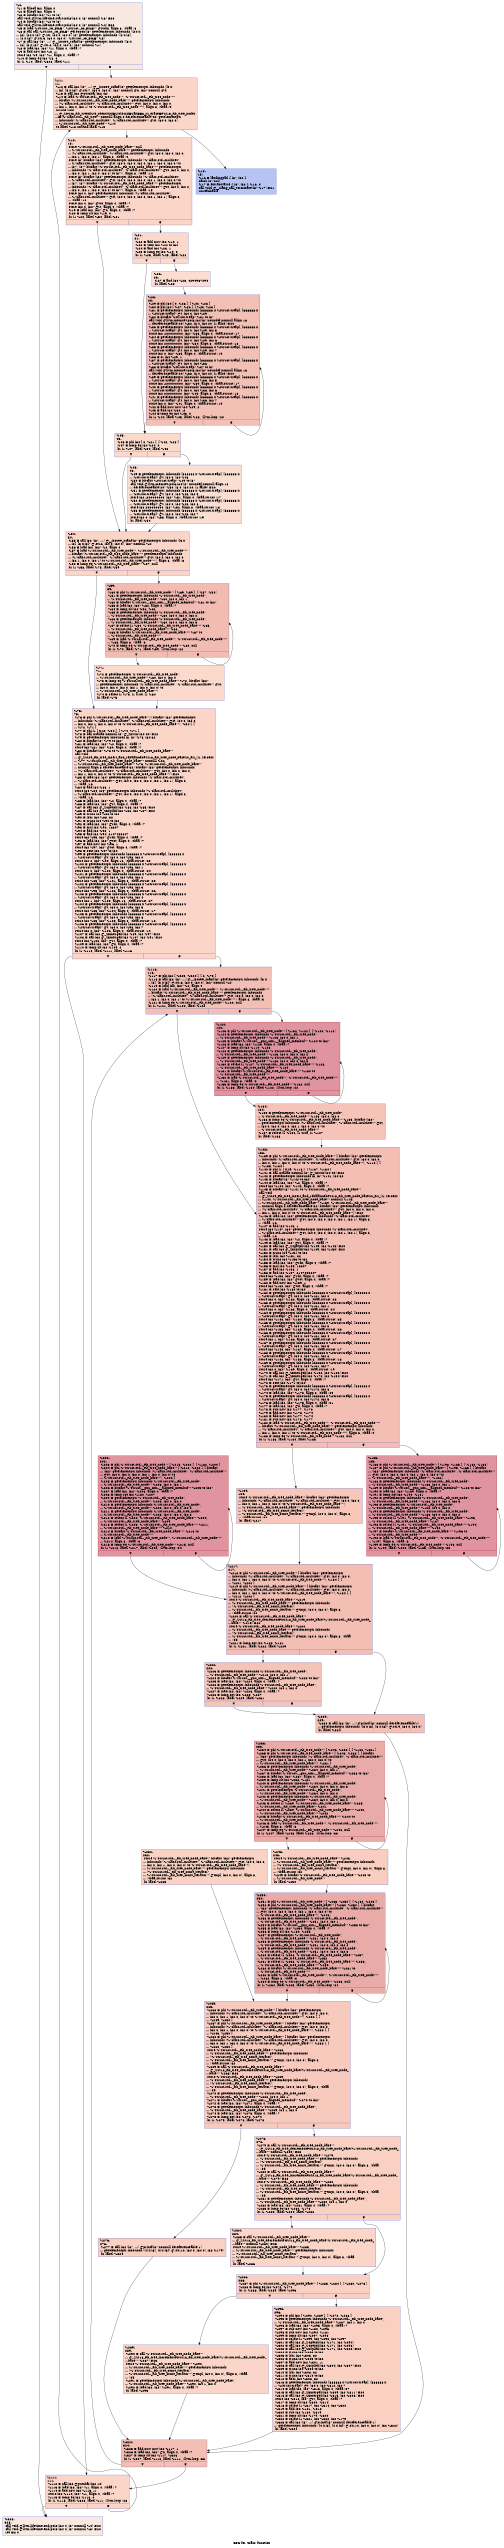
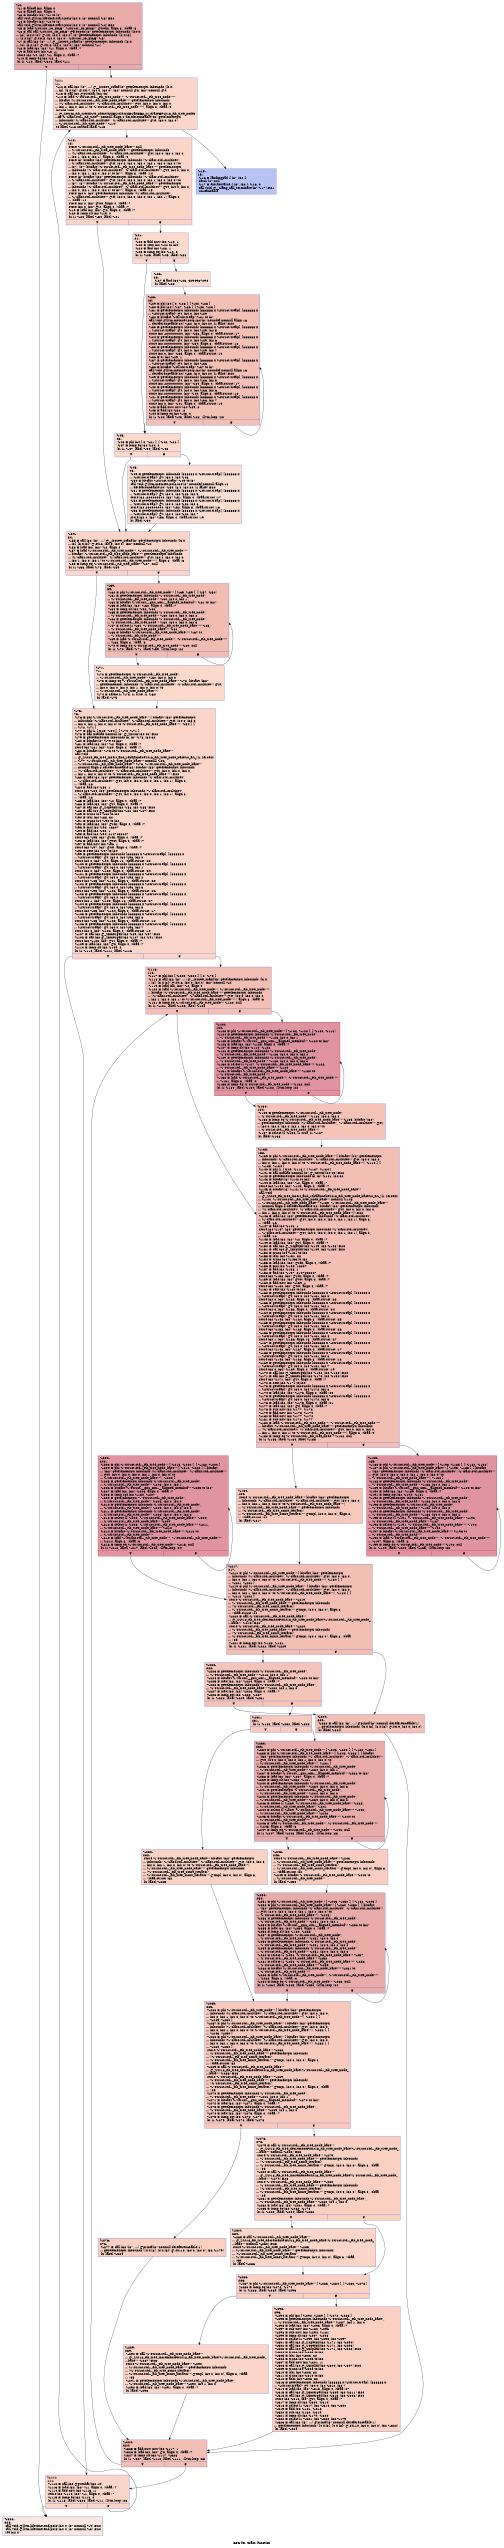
node "%0:": fillcolor #f1ccb870 -> #cc403a70
node "%231:": added
node "%233:": color #b70d28ff -> #3d50c3ff
